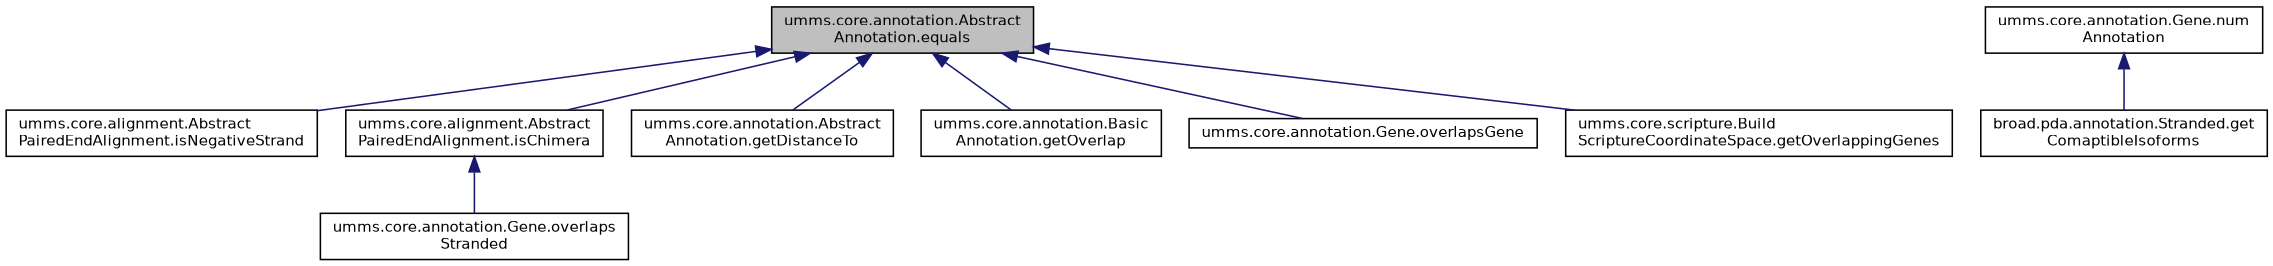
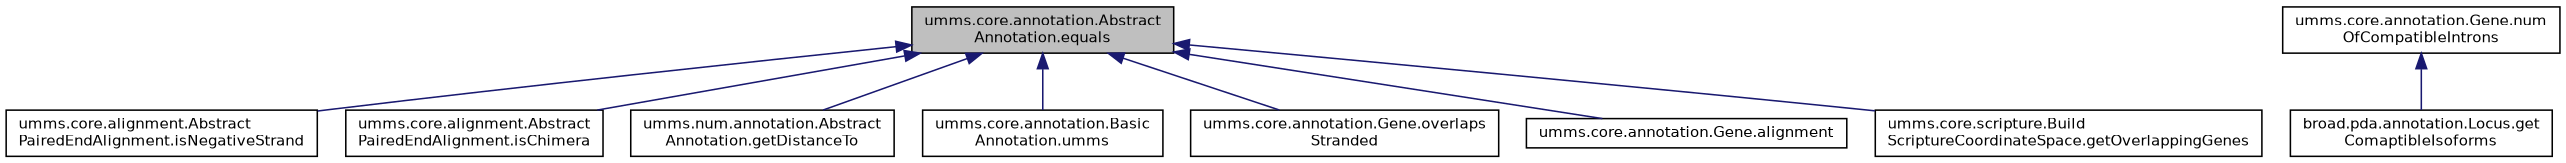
node "umms.core.annotation.Gene.num Annotation": label "umms.core.annotation.Gene.num Annotation" -> "umms.core.annotation.Gene.num OfCompatibleIntrons"
node "umms.core.annotation.Abstract Annotation.getDistanceTo": label "umms.core.annotation.Abstract Annotation.getDistanceTo" -> "umms.num.annotation.Abstract Annotation.getDistanceTo"
node "umms.core.annotation.Basic Annotation.getOverlap": label "umms.core.annotation.Basic Annotation.getOverlap" -> "umms.core.annotation.Basic Annotation.umms"
node "umms.core.annotation.Gene.overlapsGene": label "umms.core.annotation.Gene.overlapsGene" -> "umms.core.annotation.Gene.alignment"
node "broad.pda.annotation.Stranded.get ComaptibleIsoforms": label "broad.pda.annotation.Stranded.get ComaptibleIsoforms" -> "broad.pda.annotation.Locus.get ComaptibleIsoforms"
edge "umms.core.annotation.Gene.overlaps Stranded" -> "umms.core.alignment.Abstract PairedEndAlignment.isChimera": now "umms.core.annotation.Gene.overlaps Stranded" -> "umms.core.annotation.Abstract Annotation.equals"
